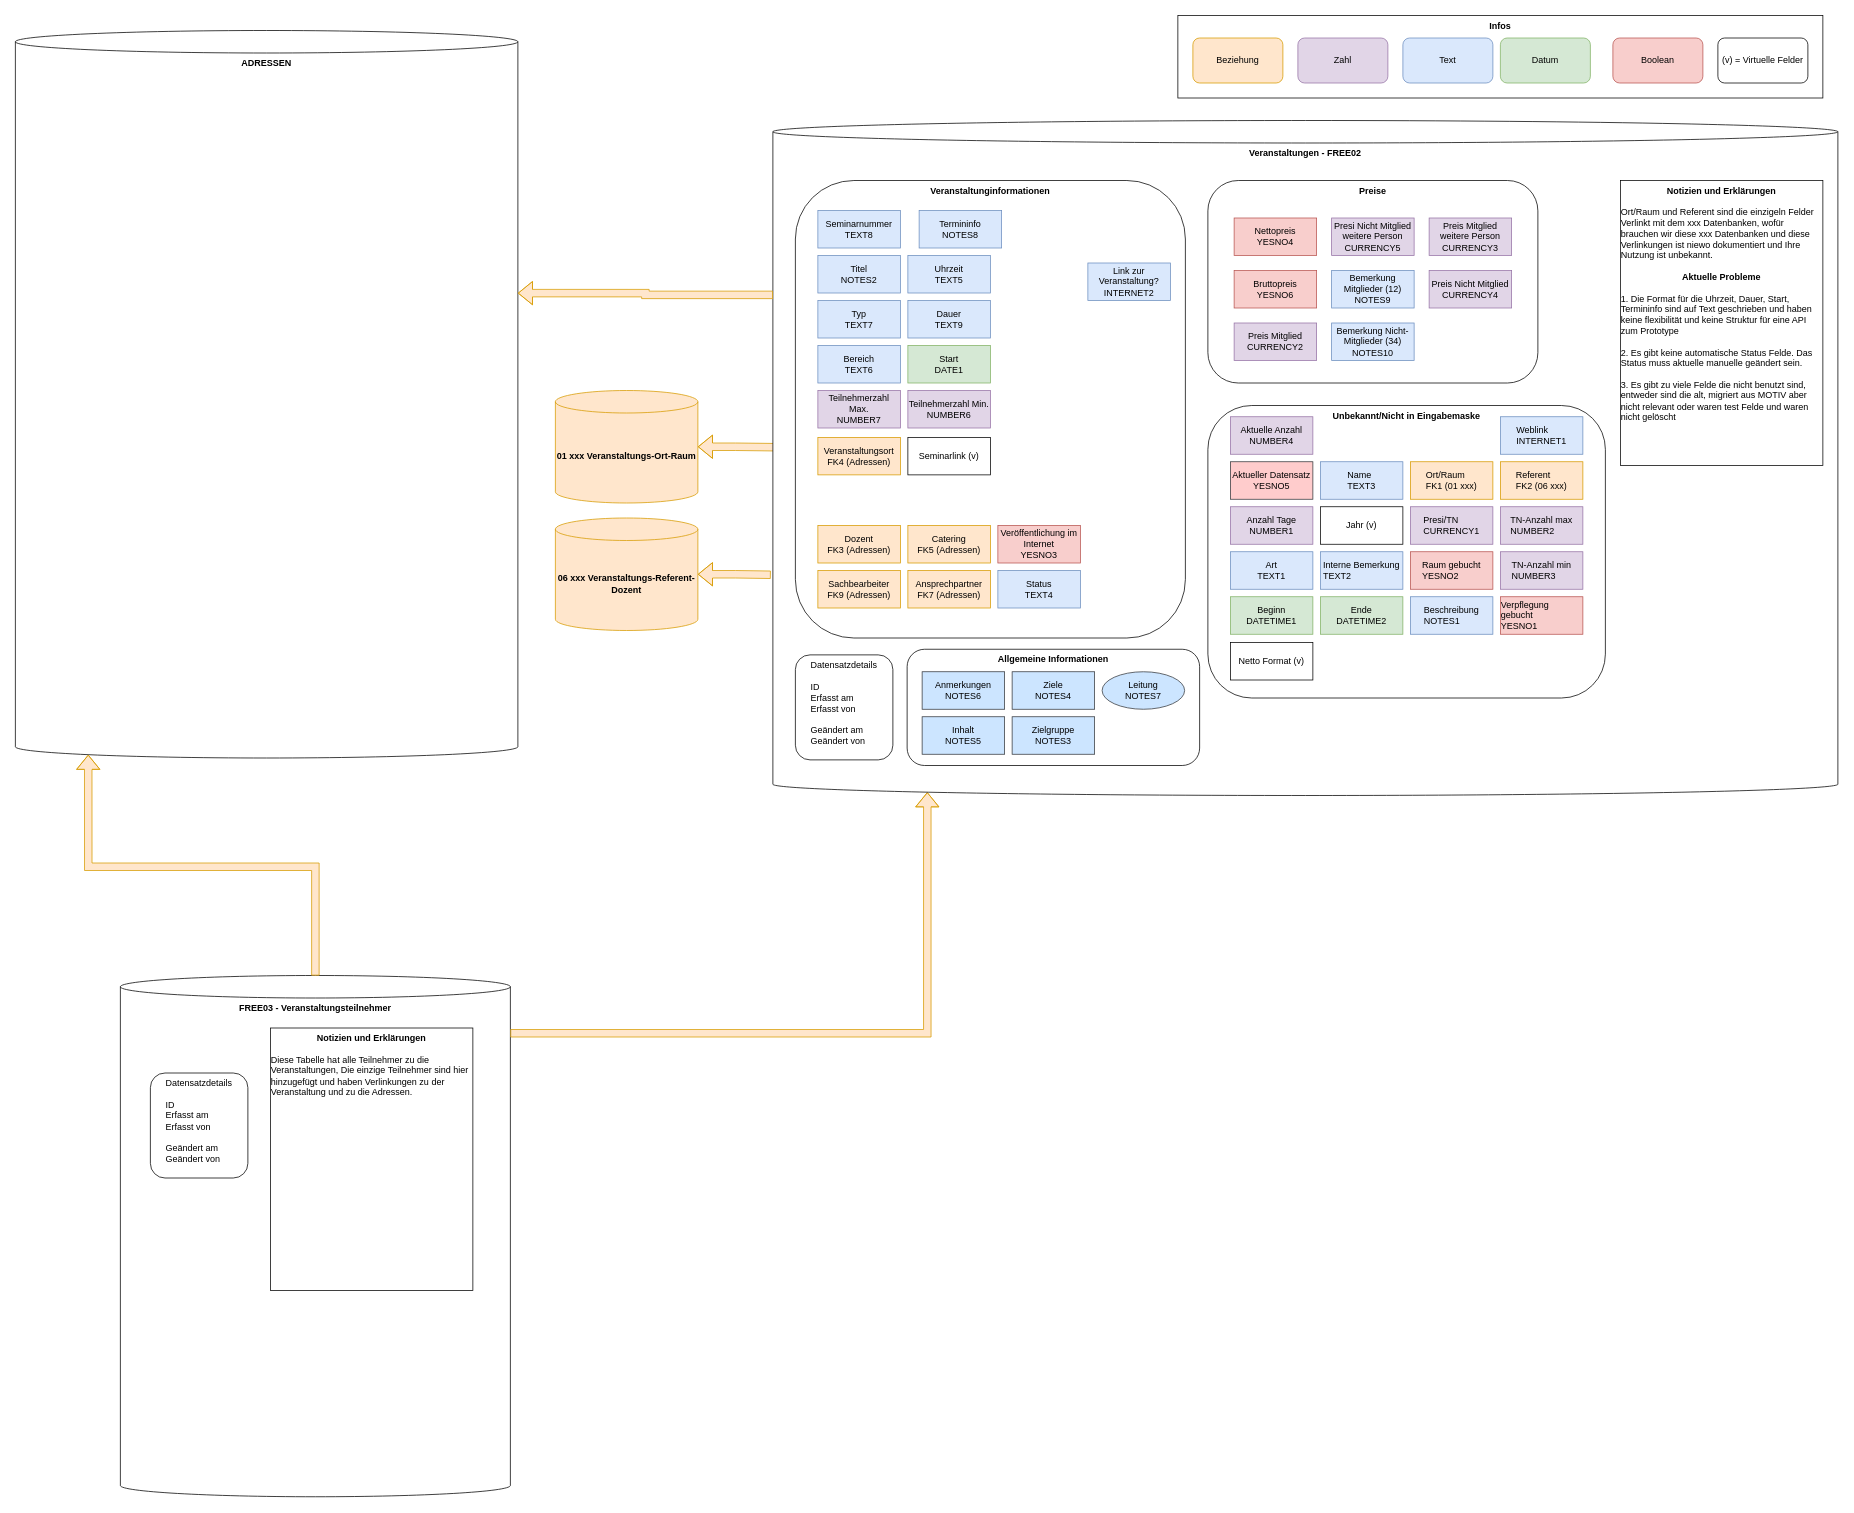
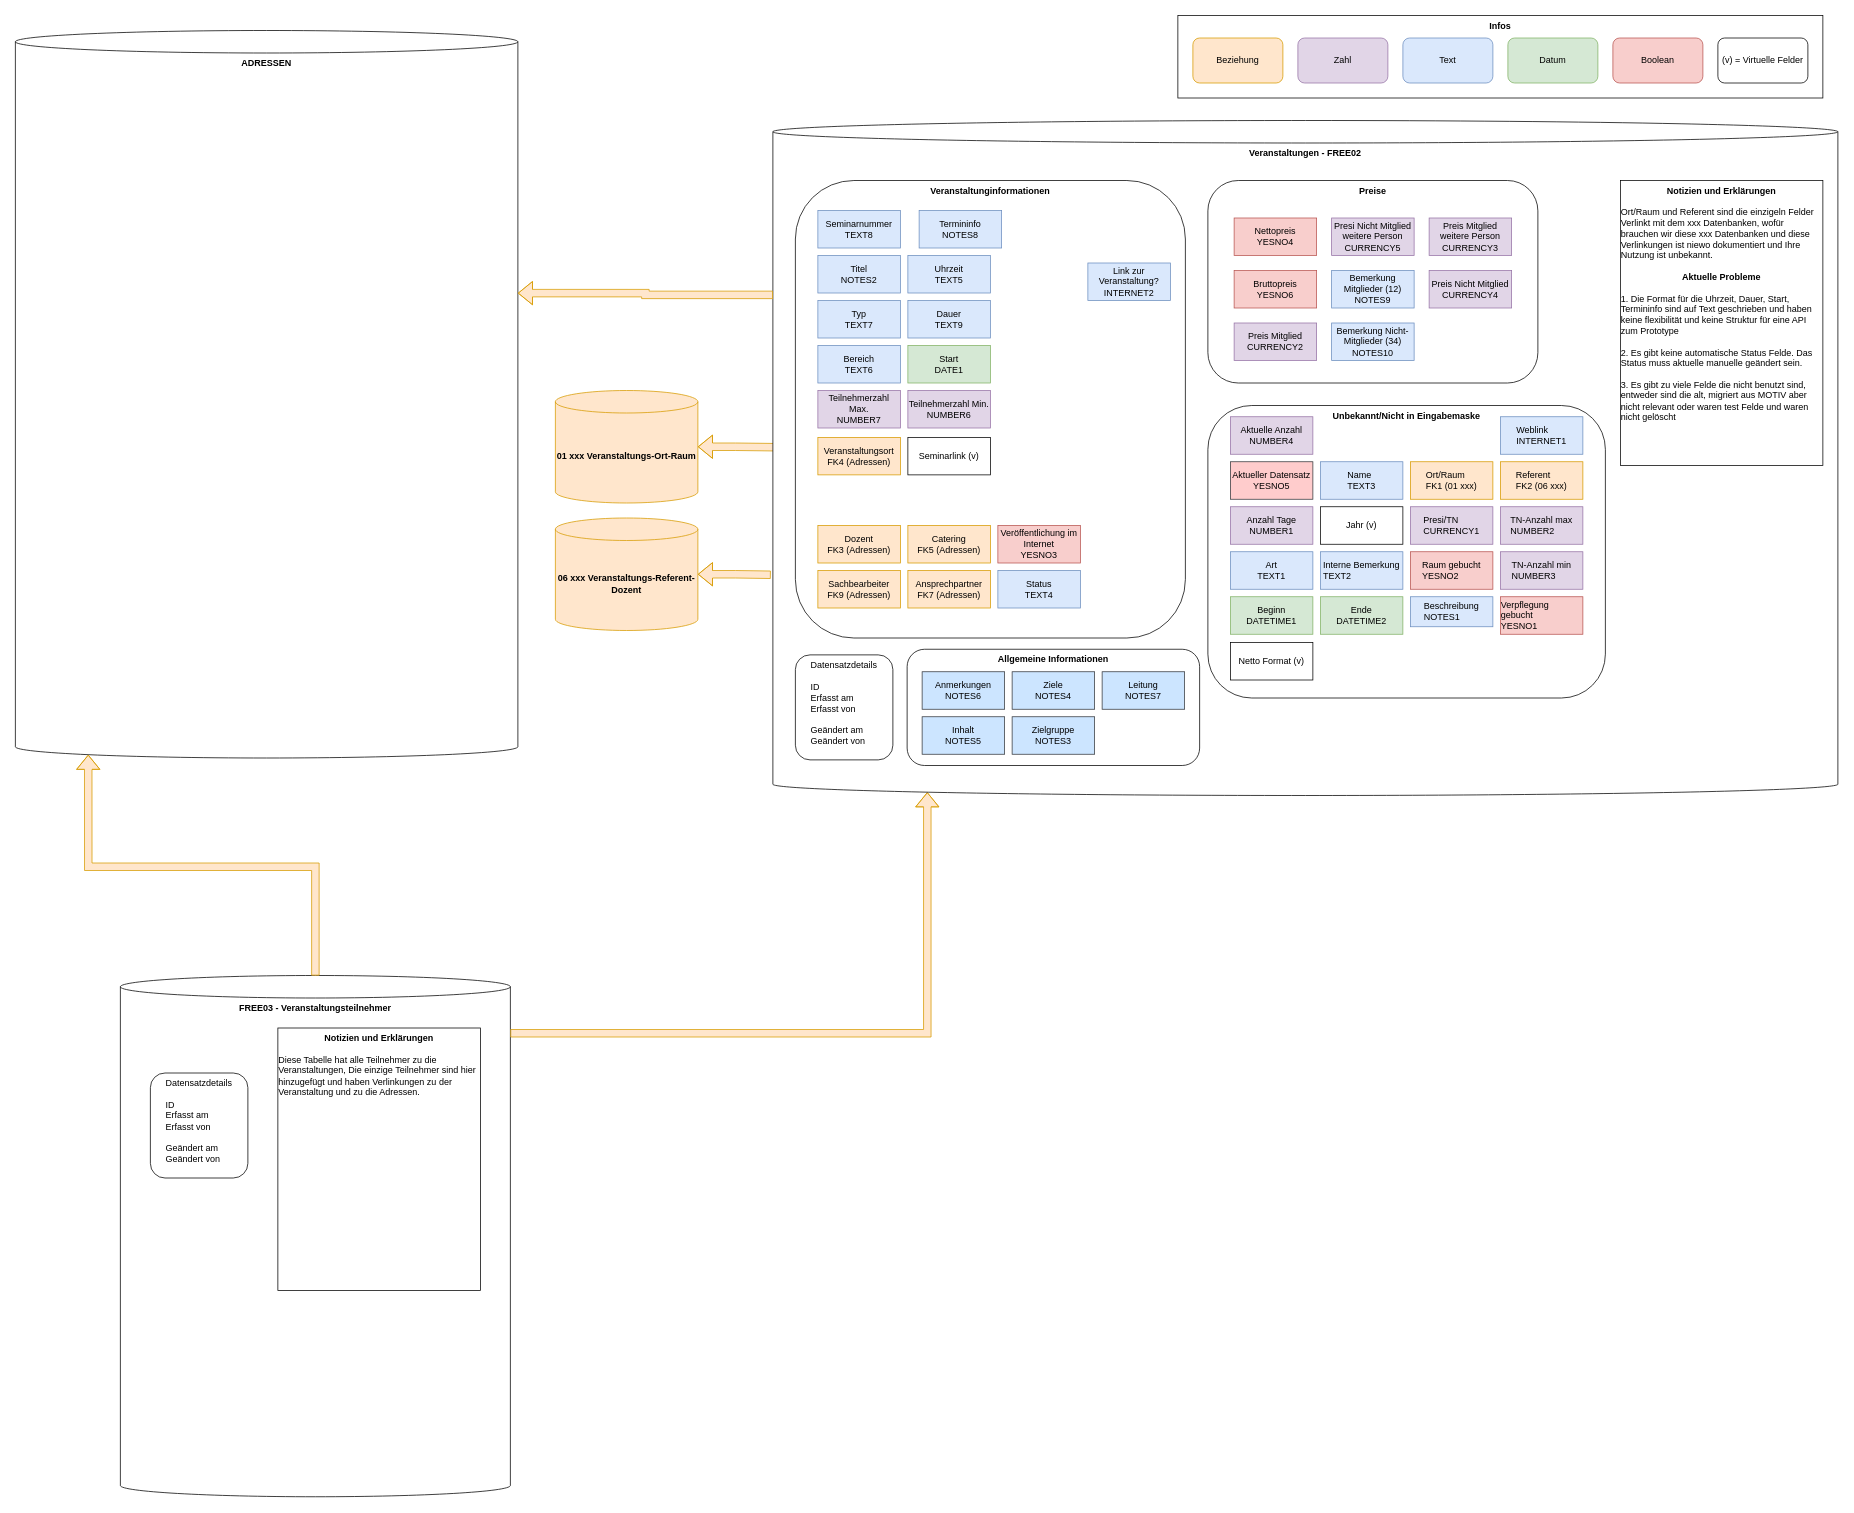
node "Datum": moved (1545, 60) -> (1553, 60)
node "Beschreibung NOTES1": size 83x38 -> 83x30
node "Leitung NOTES7": shape ellipse -> rectangle
node "Notizien und Erklärungen Diese Tabelle hat alle Teilnehmer zu die Veranstaltungen, Die einzige Teilnehmer sind hier hinzugefügt und haben Verlinkungen zu der Veranstaltung und zu die Adressen.": moved (372, 1159) -> (379, 1159)
